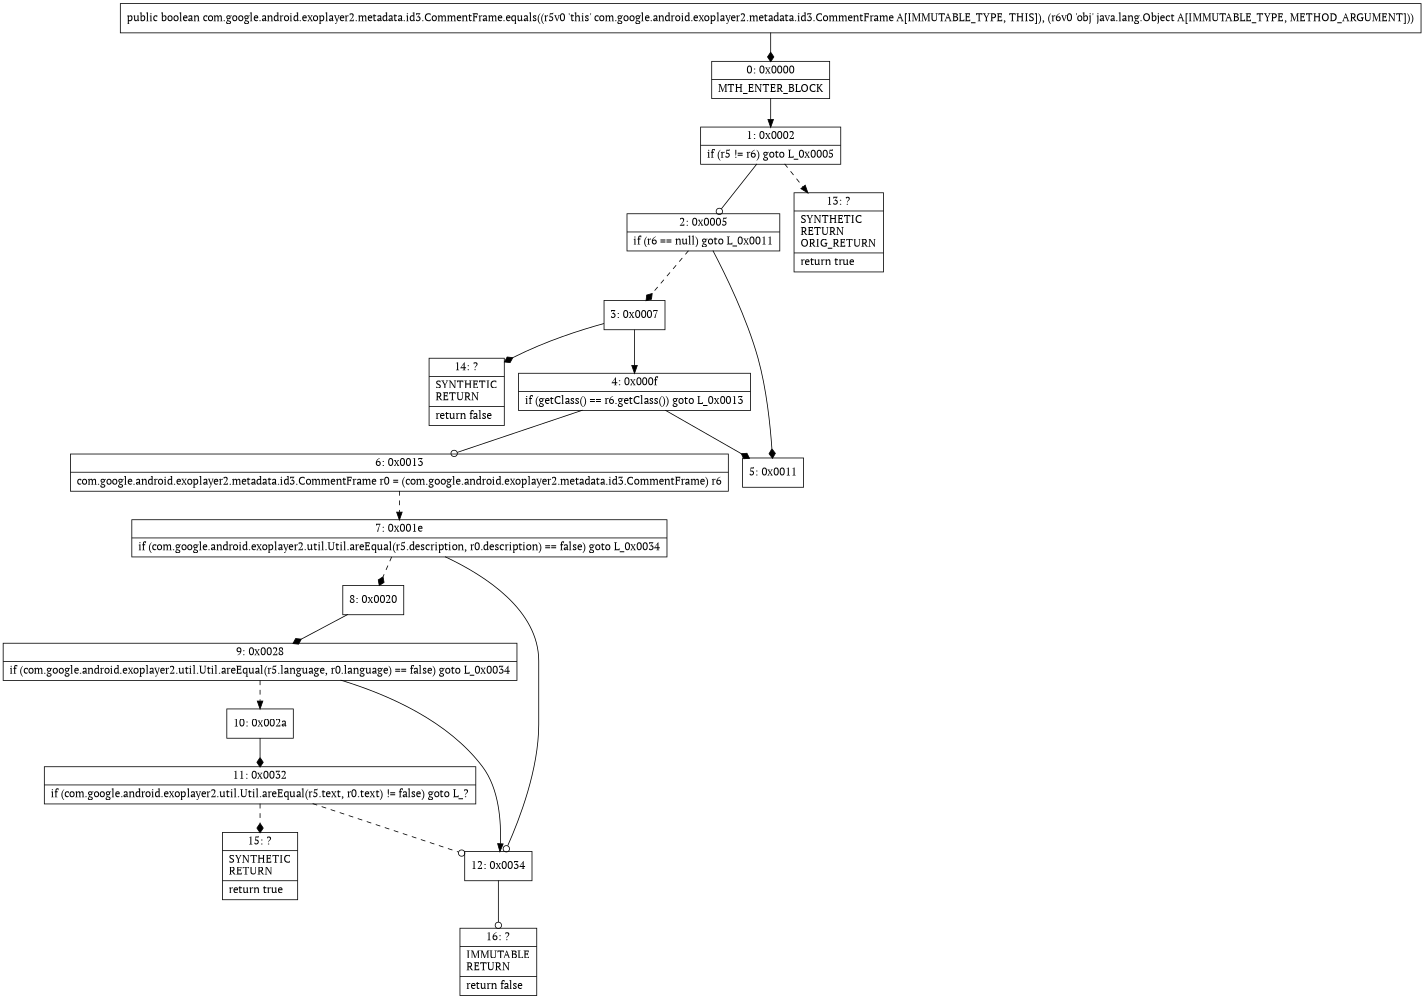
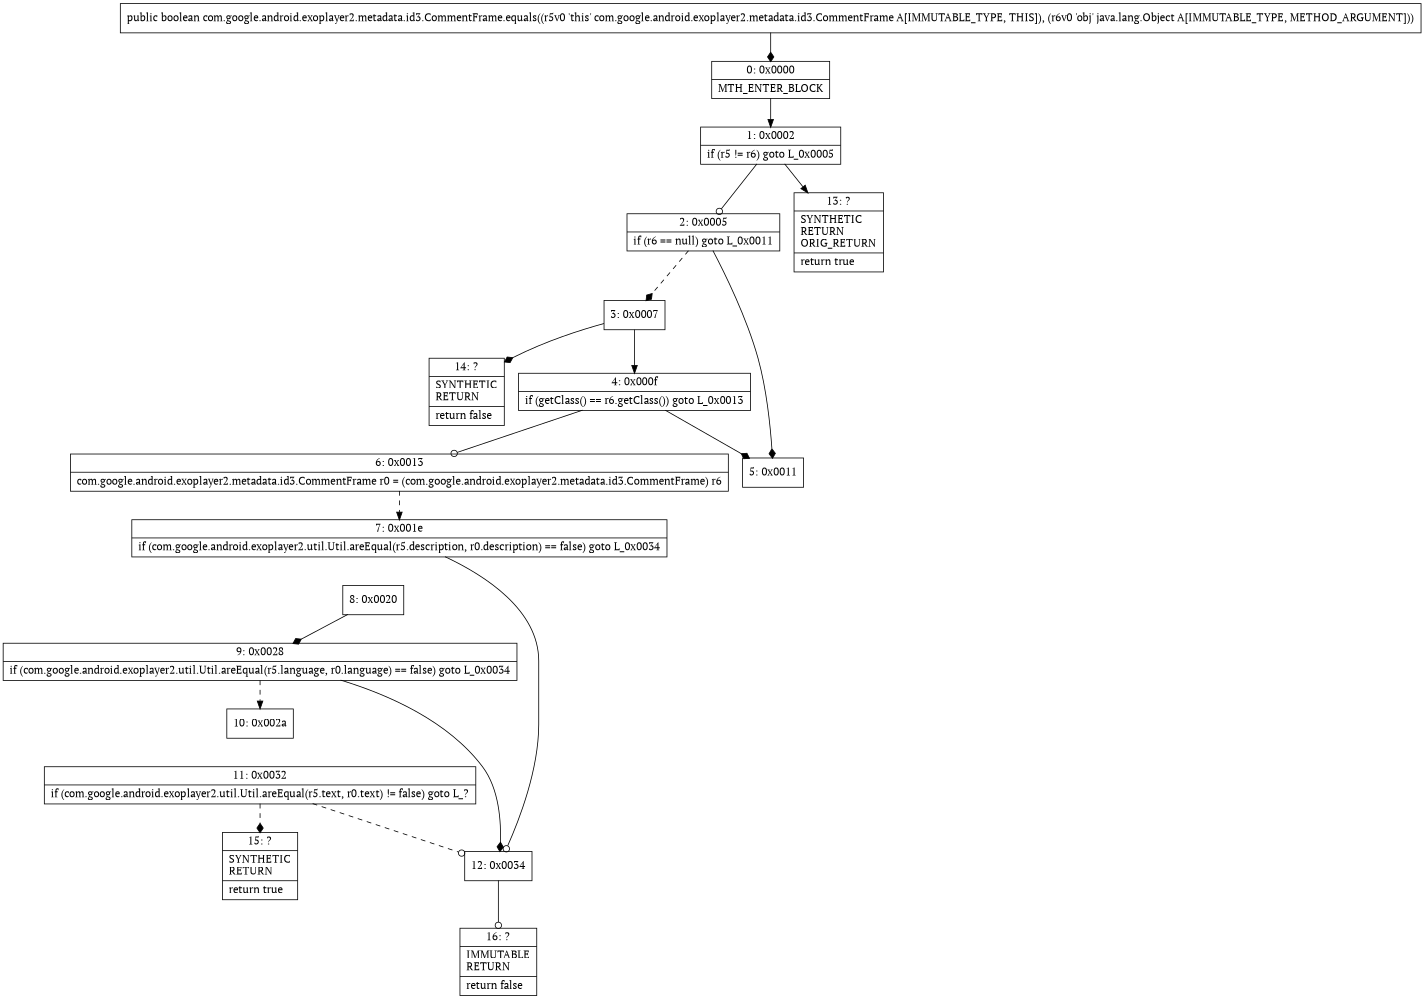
edge "1: 0x0002" -> "13: ?": style dashed -> solid
edge "7: 0x001e" -> "8: 0x0020": removed
edge "9: 0x0028" -> "12: 0x0034": arrowhead normal -> diamond
edge "10: 0x002a" -> "11: 0x0032": removed
